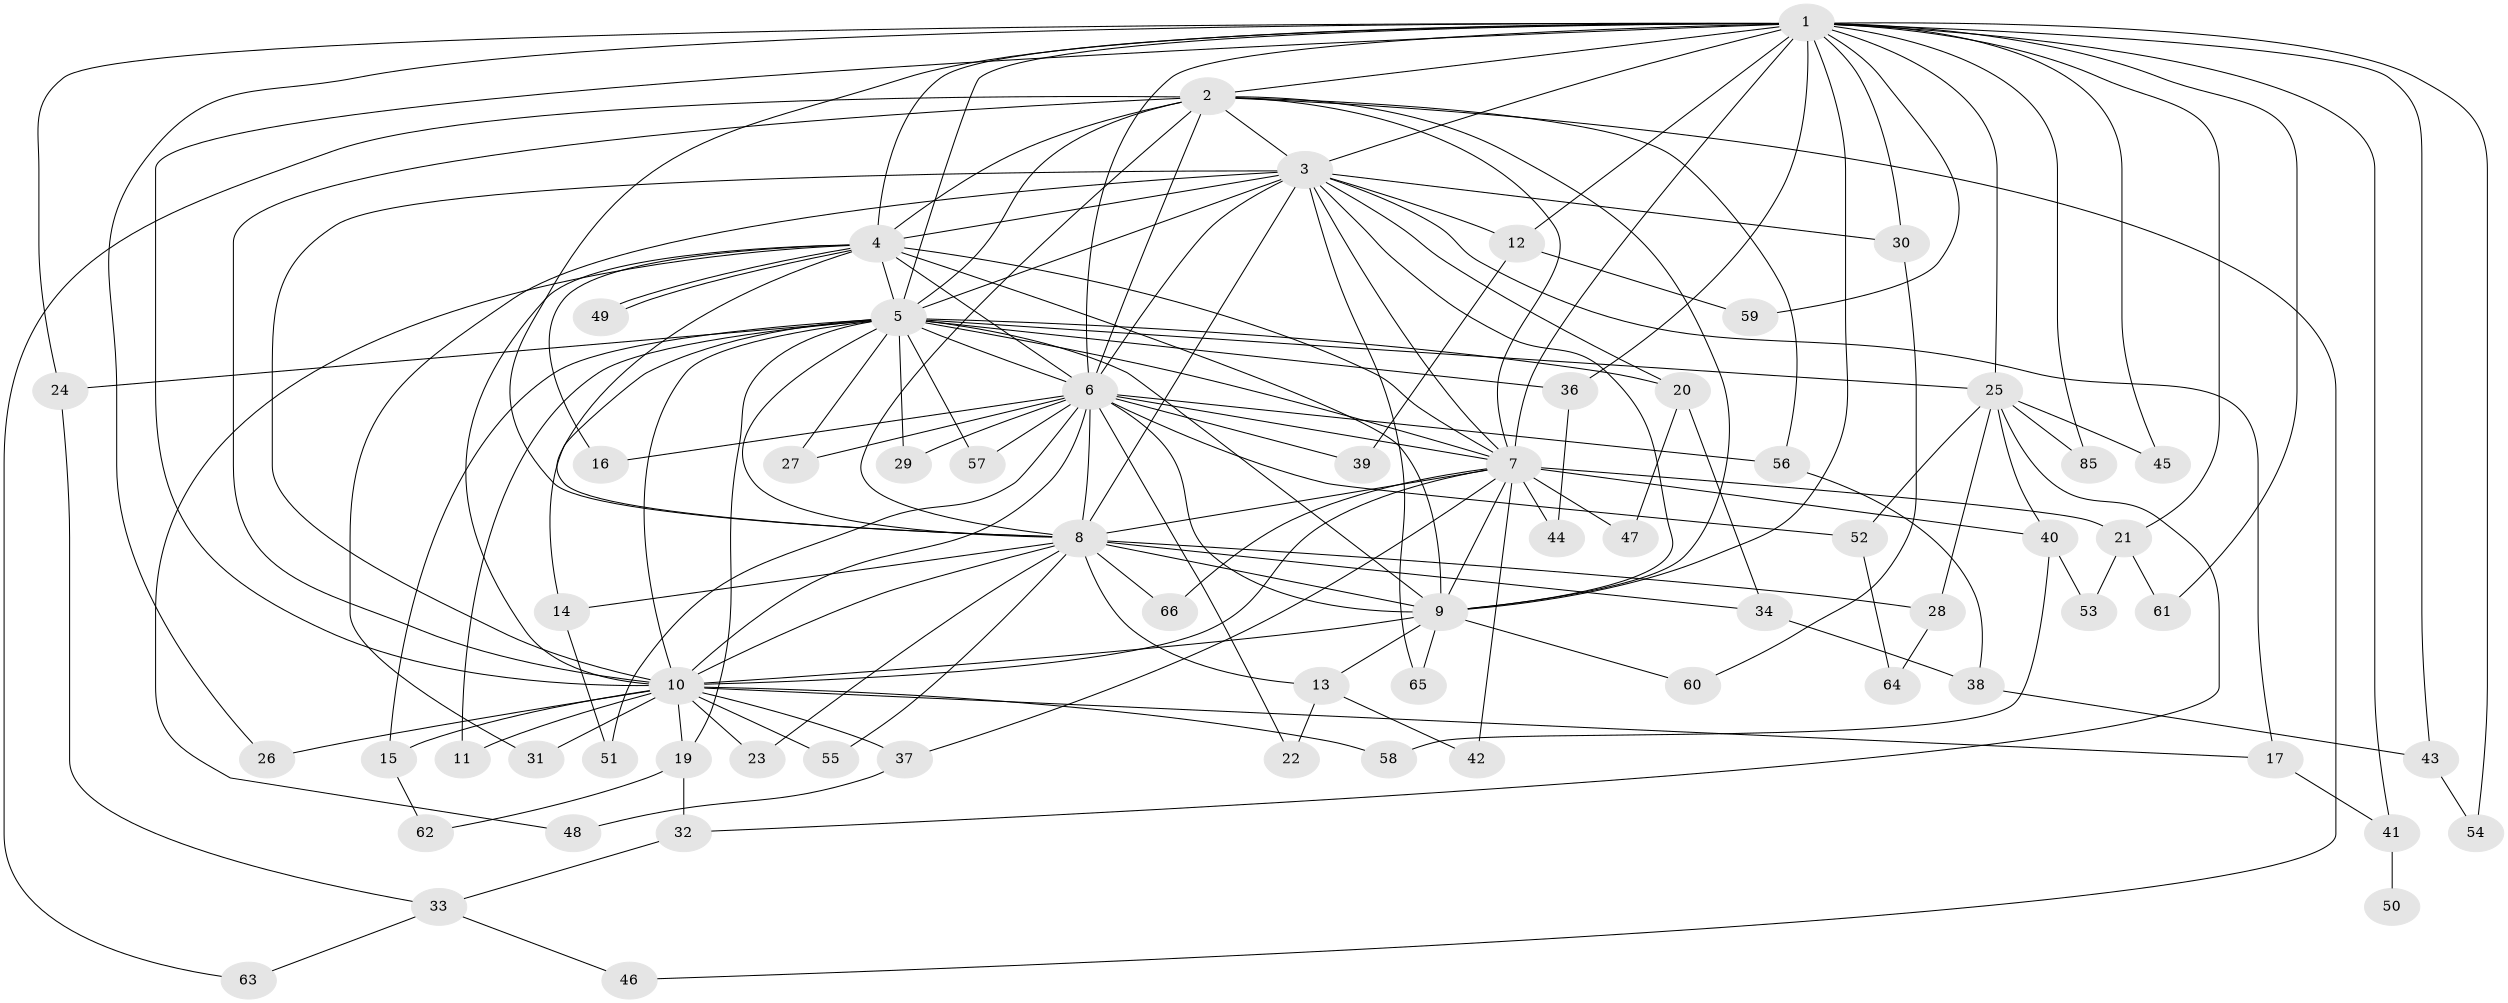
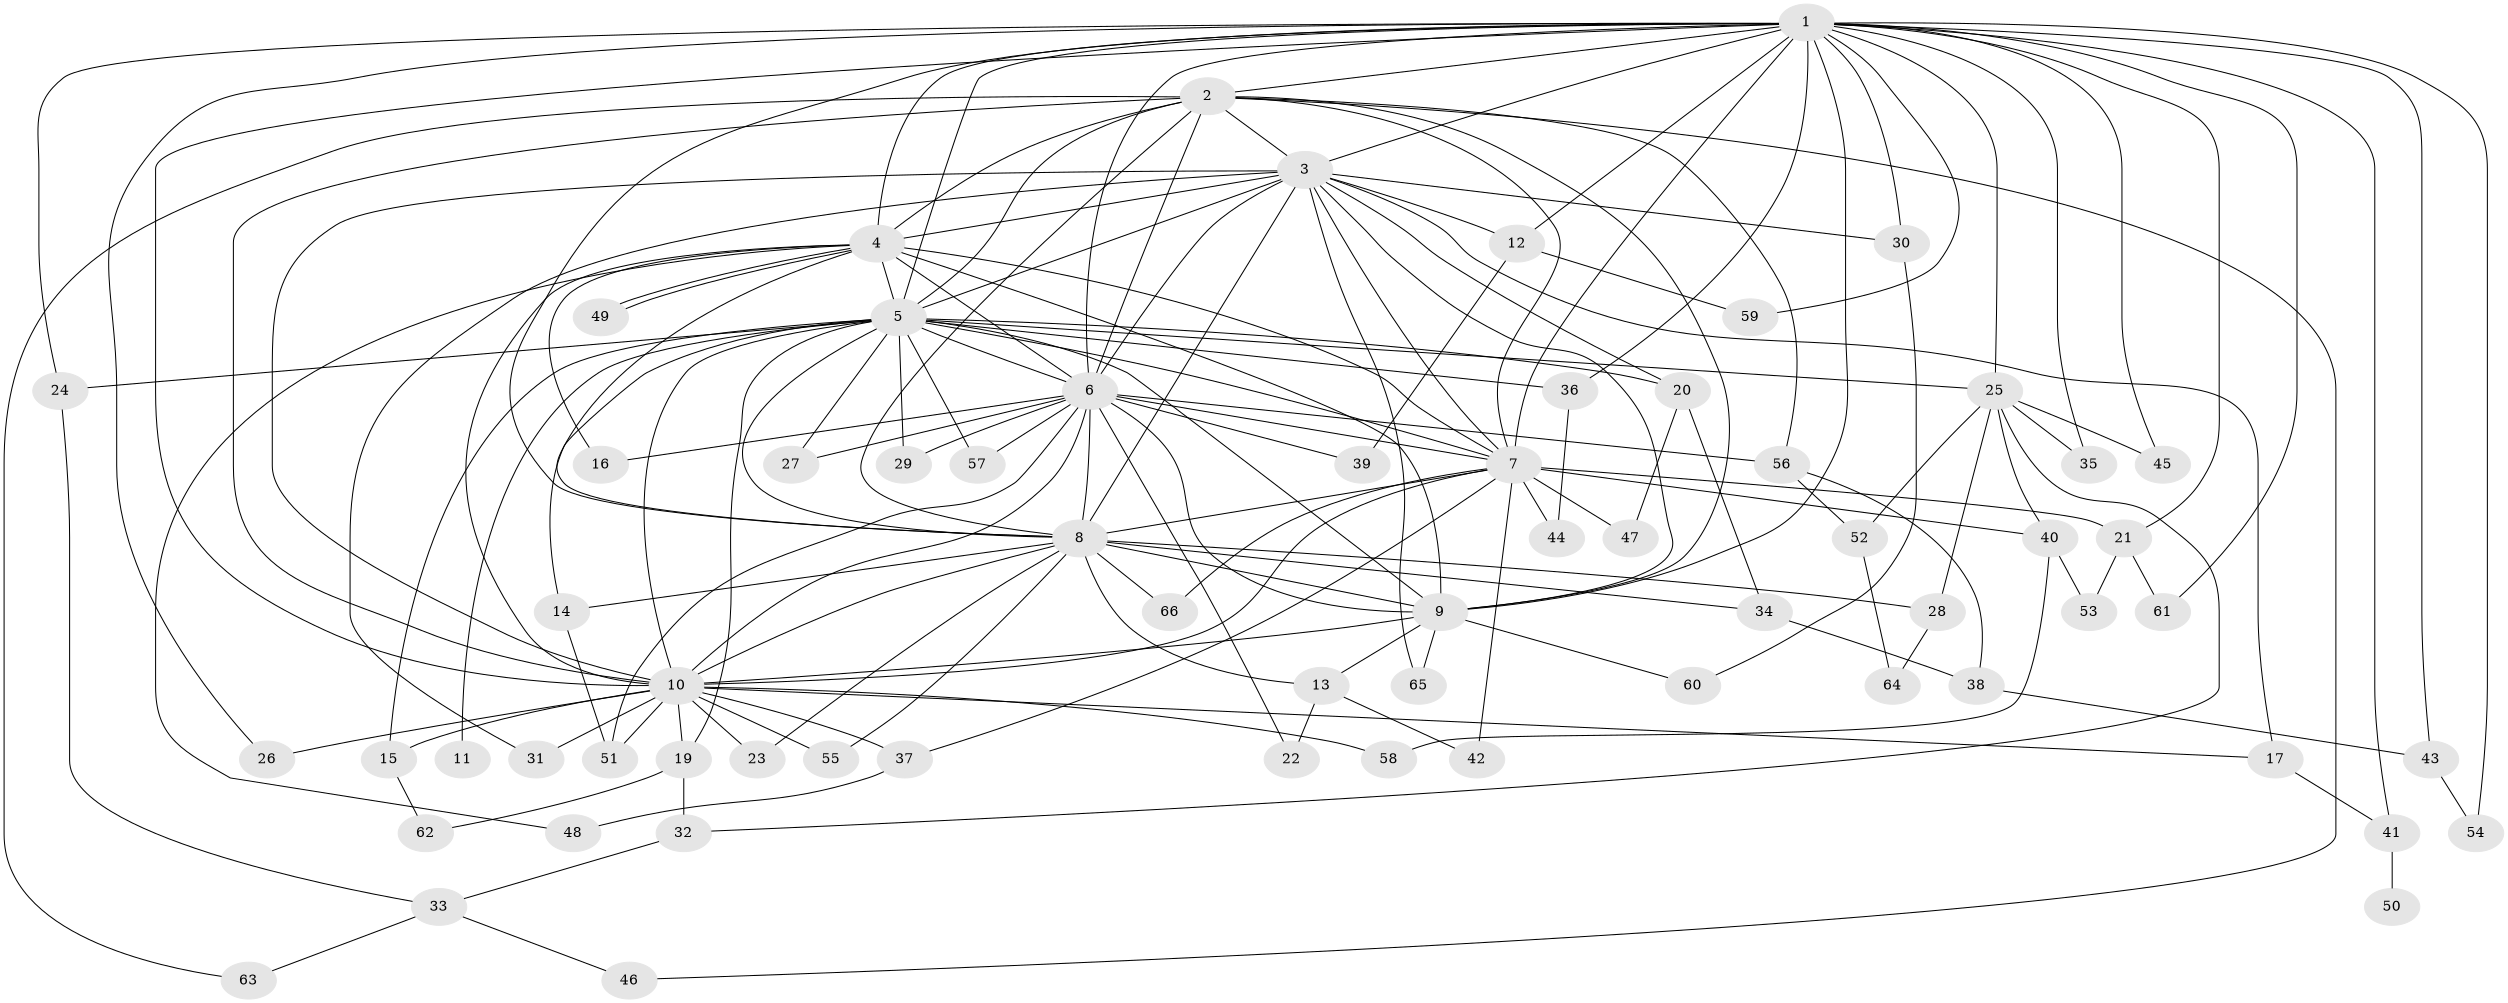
node "85": label "85" -> "35"
edge "6" -- "52": now "56" -- "52"
edge "7" -- "9": removed
edge "10" -- "11": now "10" -- "51"
